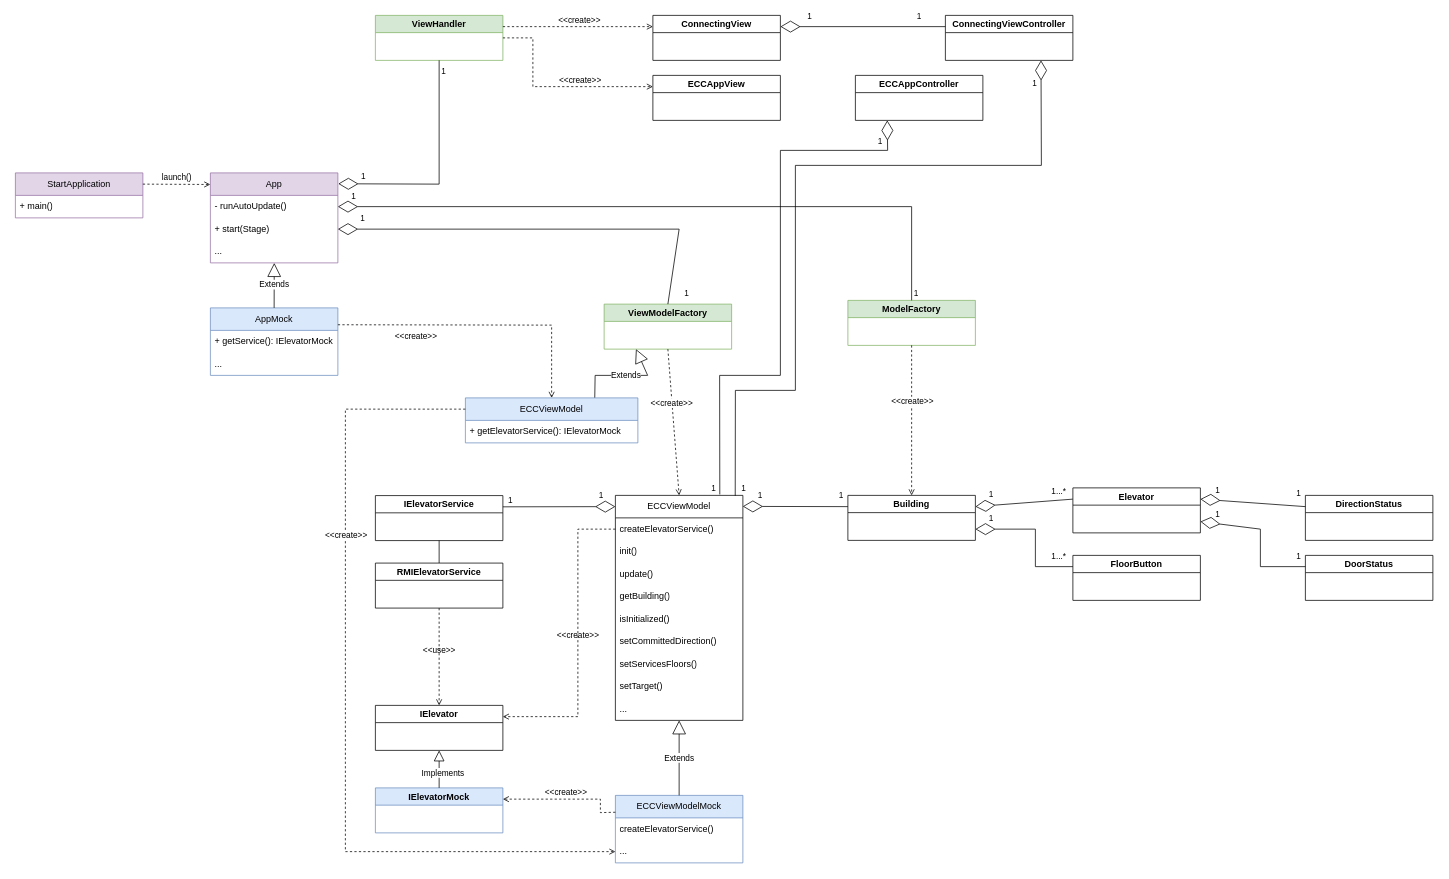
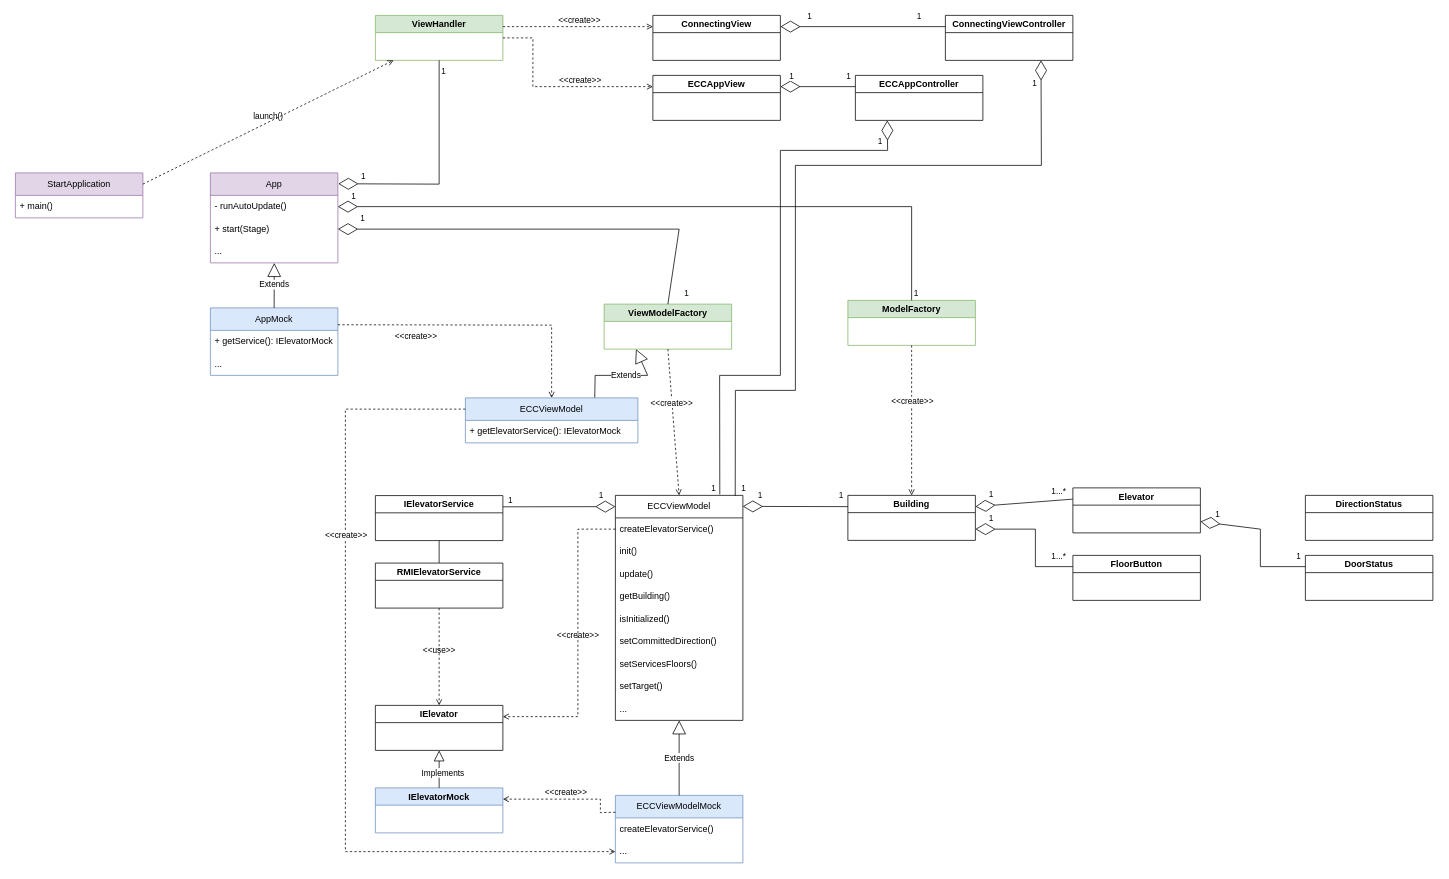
edge "ECCAppController" -> "ECCAppView": added, labels "1", "1"
edge "StartApplication" -> "App": now "StartApplication" -> "ViewHandler"
edge "DirectionStatus" -> "Elevator": removed, labels "1", "1"
